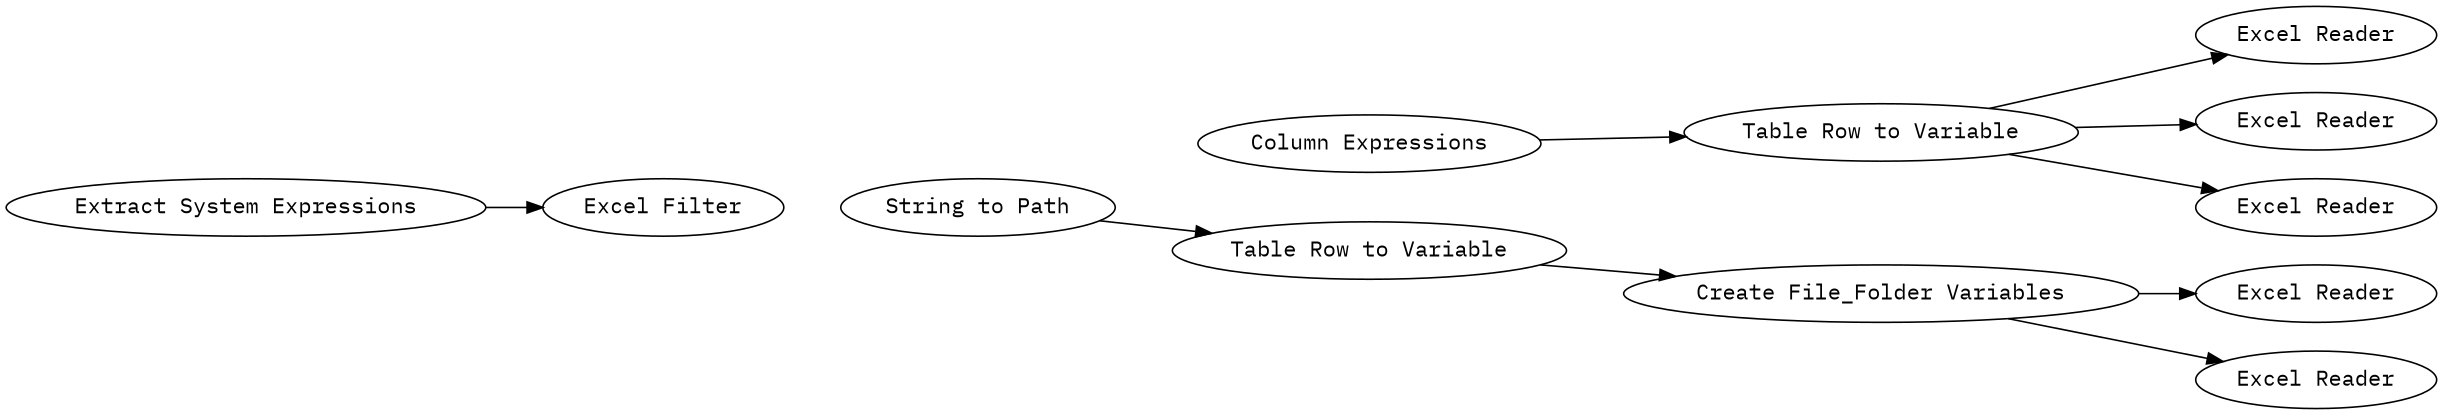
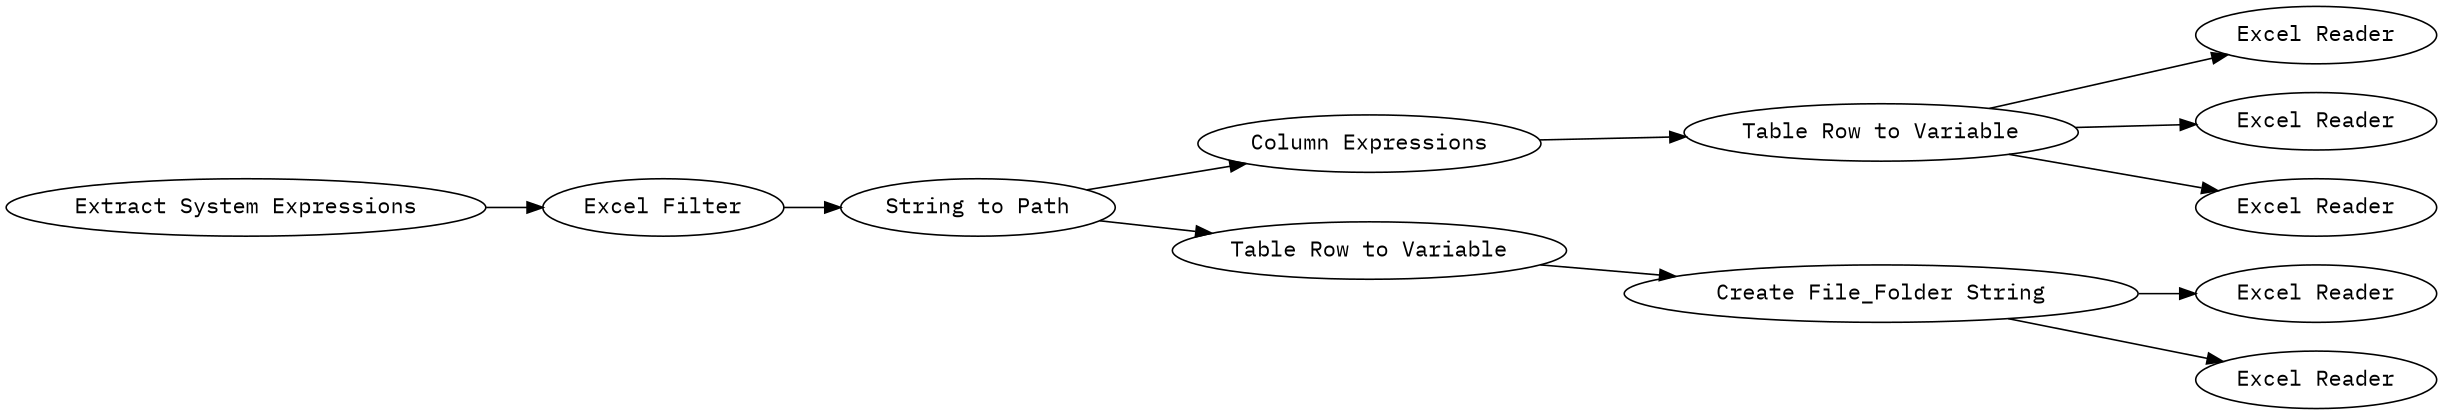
edge "String to Path" -> "Column Expressions": added
edge "Excel Filter" -> "String to Path": added
node "Create File_Folder Variables": label "Create File_Folder Variables" -> "Create File_Folder String"
